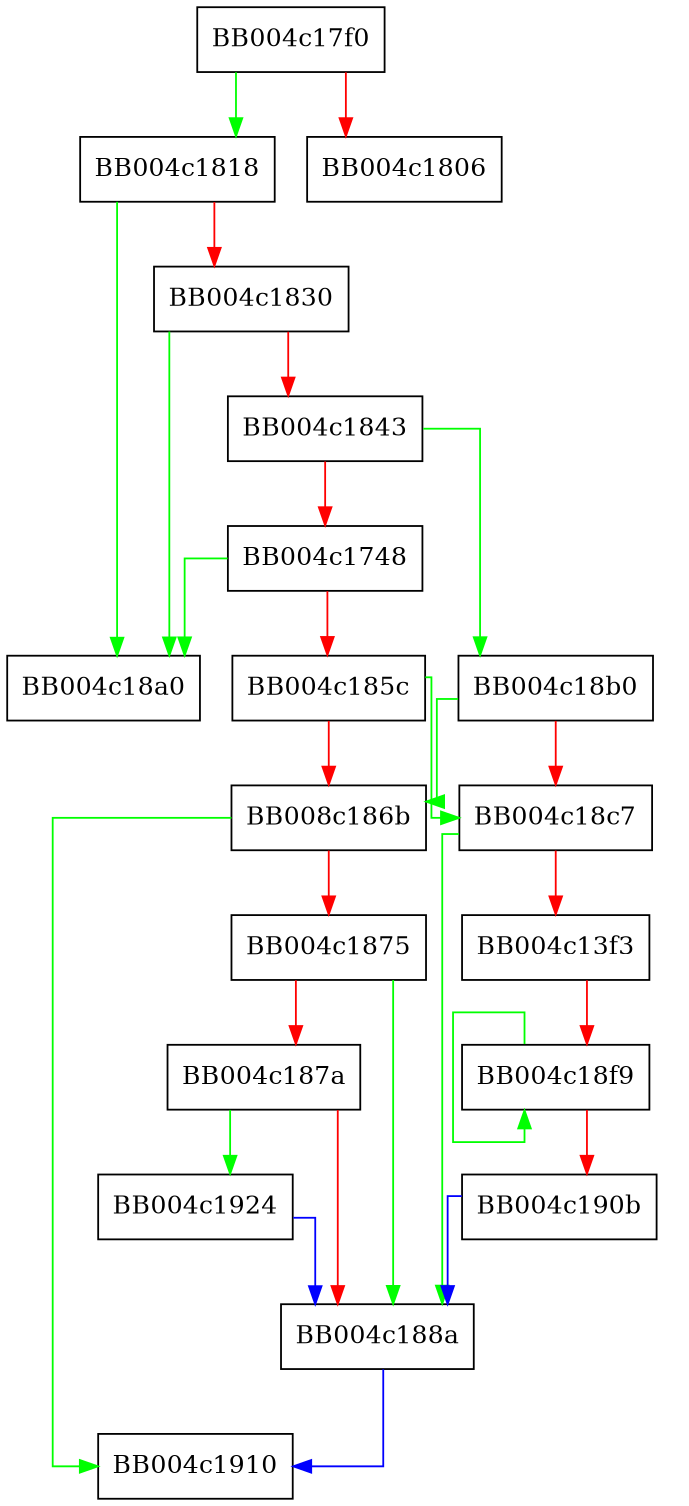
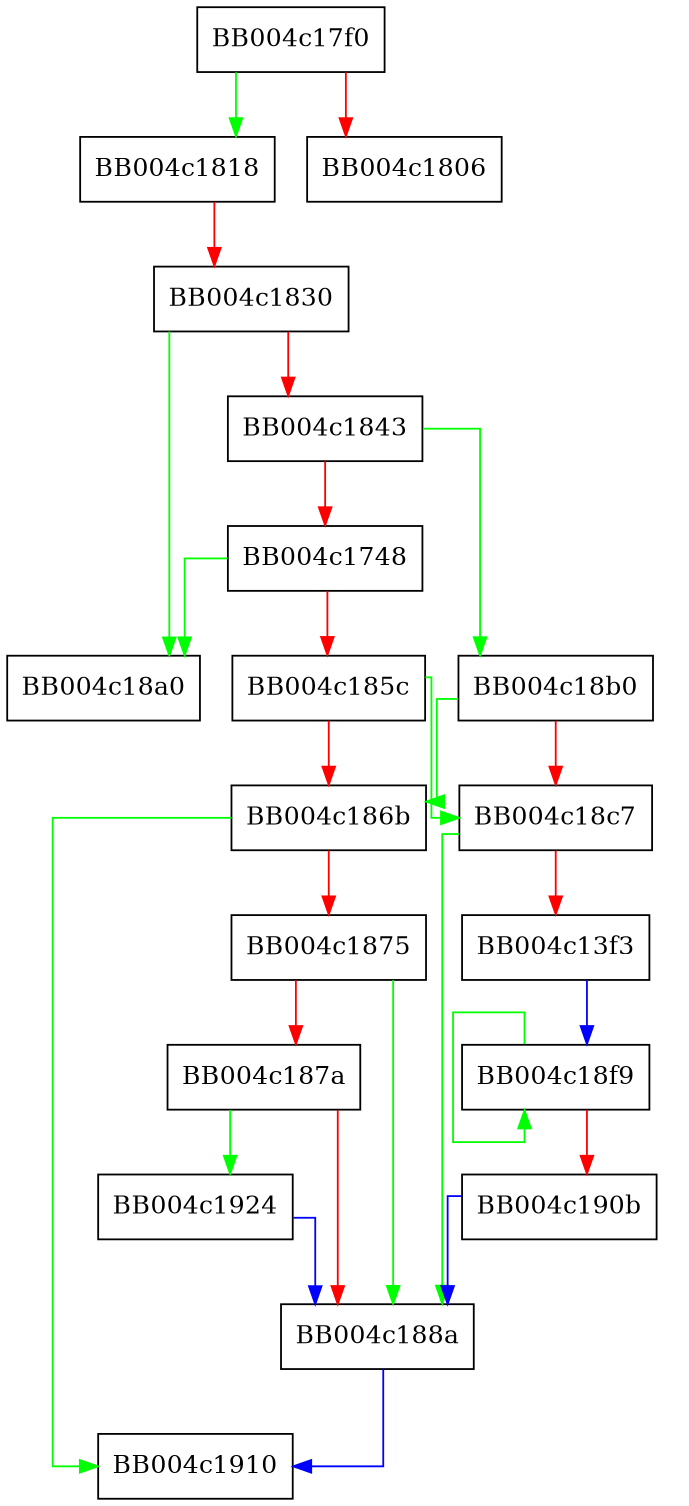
edge "BB004c1818" -> "BB004c18a0": removed
node "BB008c186b": label "BB008c186b" -> "BB004c186b"
edge "BB004c13f3" -> "BB004c18f9": color red -> blue
